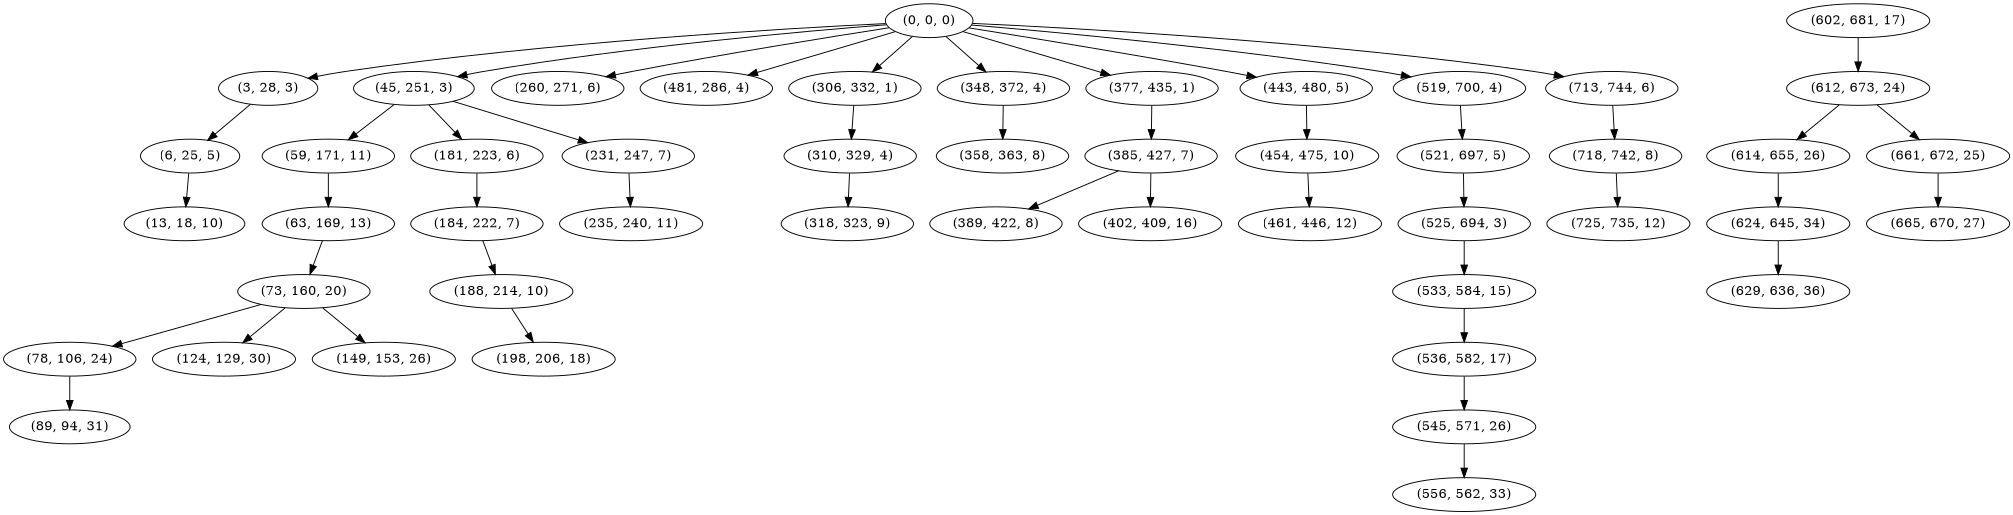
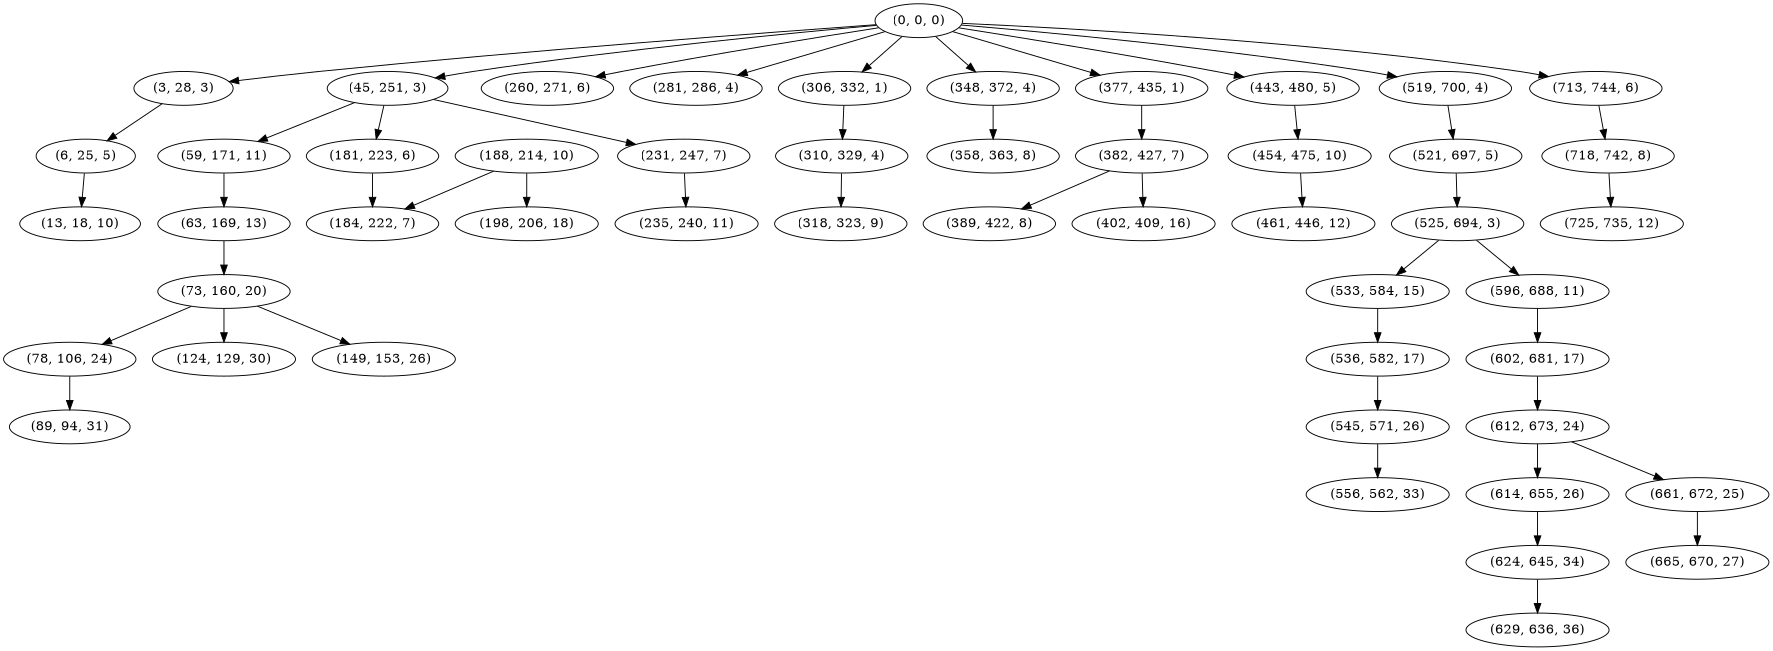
node "(481, 286, 4)": label "(481, 286, 4)" -> "(281, 286, 4)"
node "(385, 427, 7)": label "(385, 427, 7)" -> "(382, 427, 7)"
edge "(184, 222, 7)" -> "(188, 214, 10)": reversed
node "(596, 688, 11)": added
